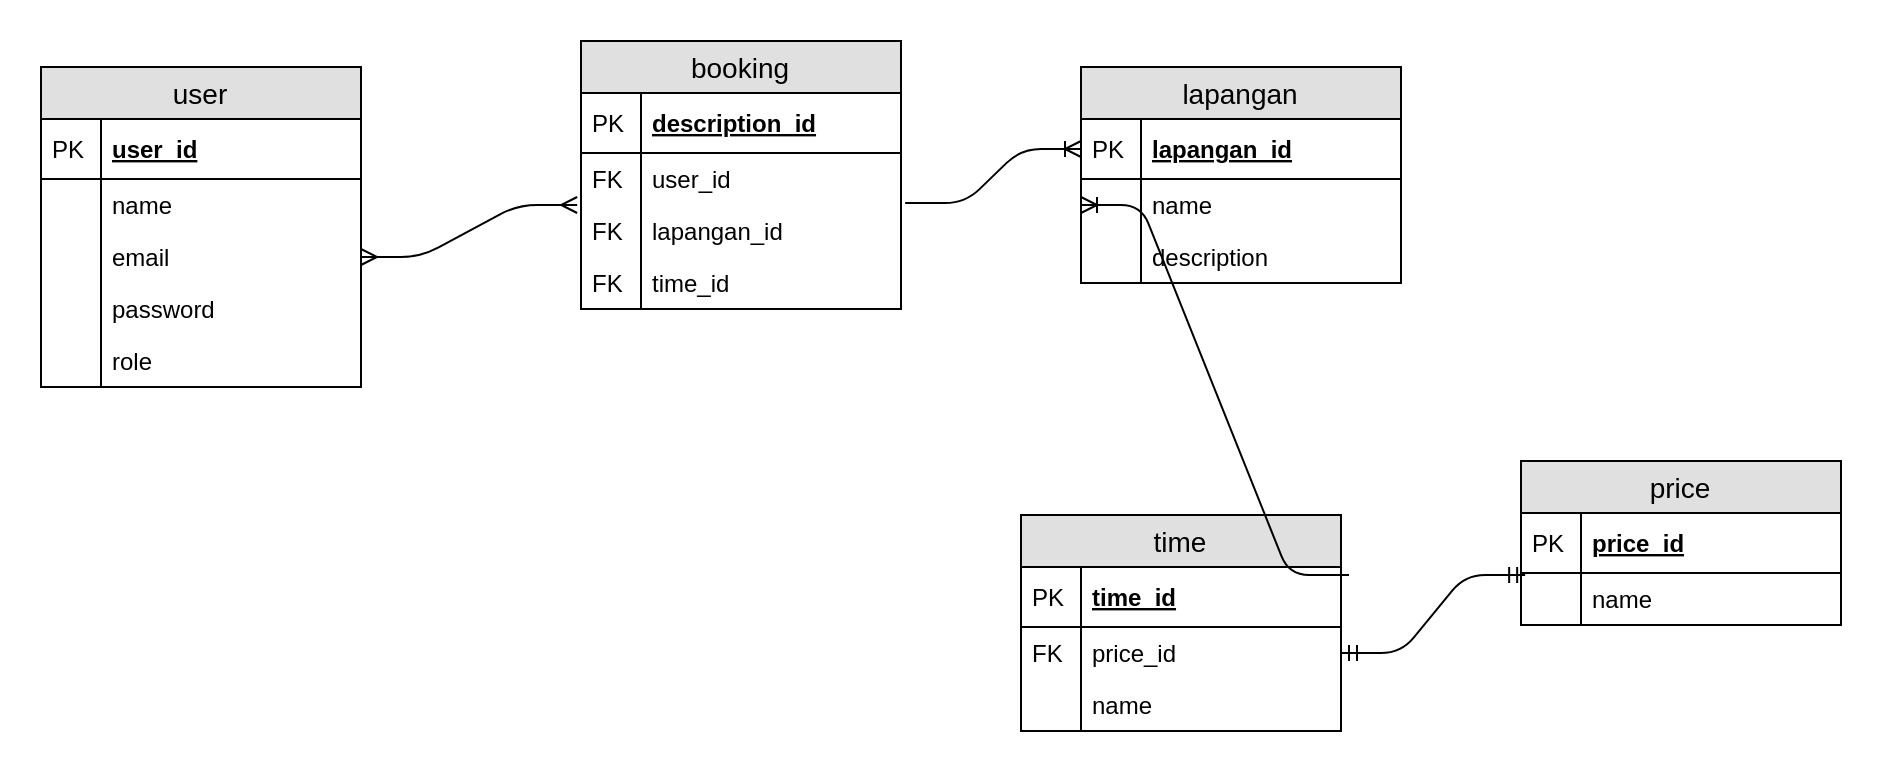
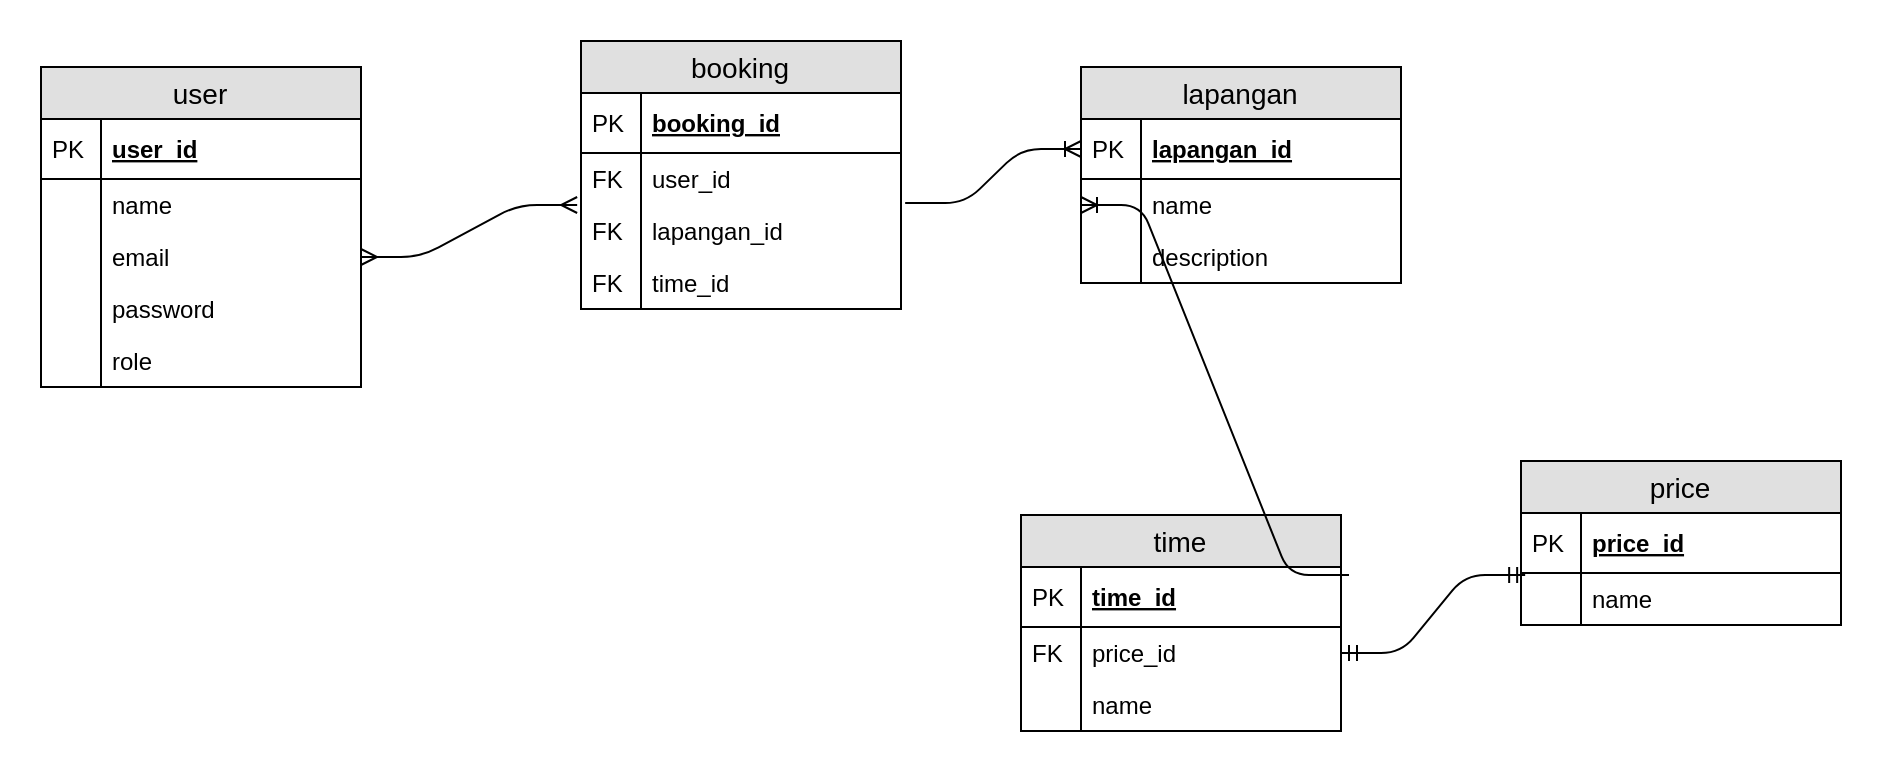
node "description_id": label "description_id" -> "booking_id"
